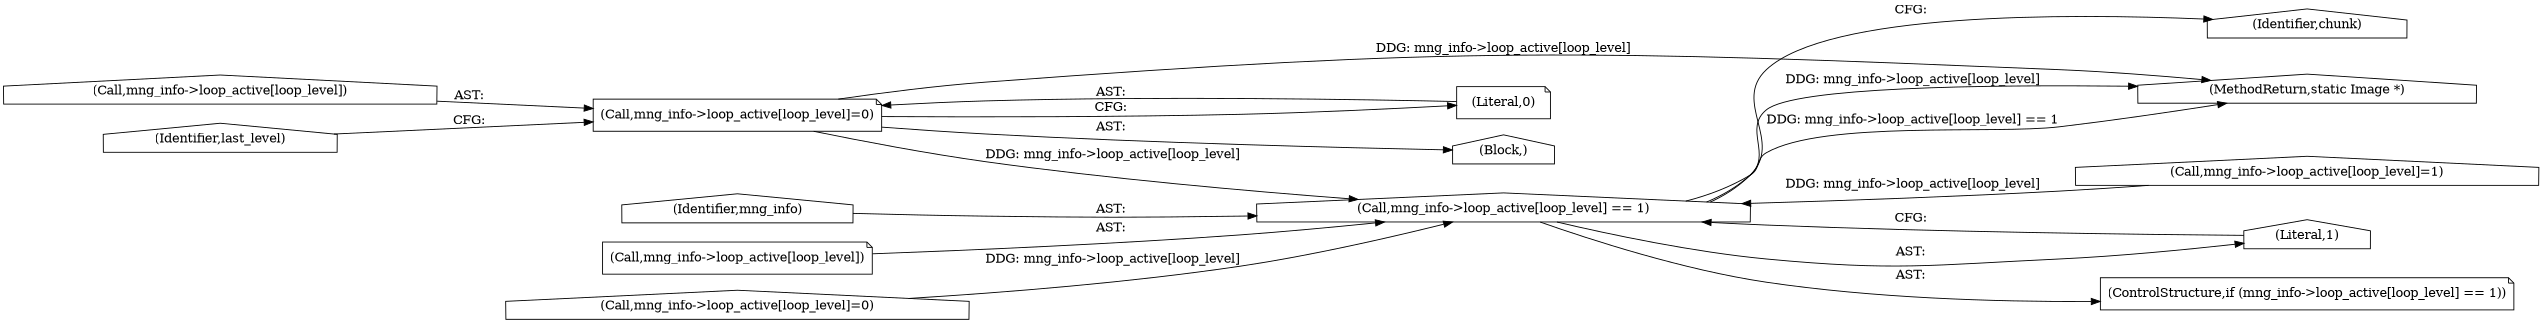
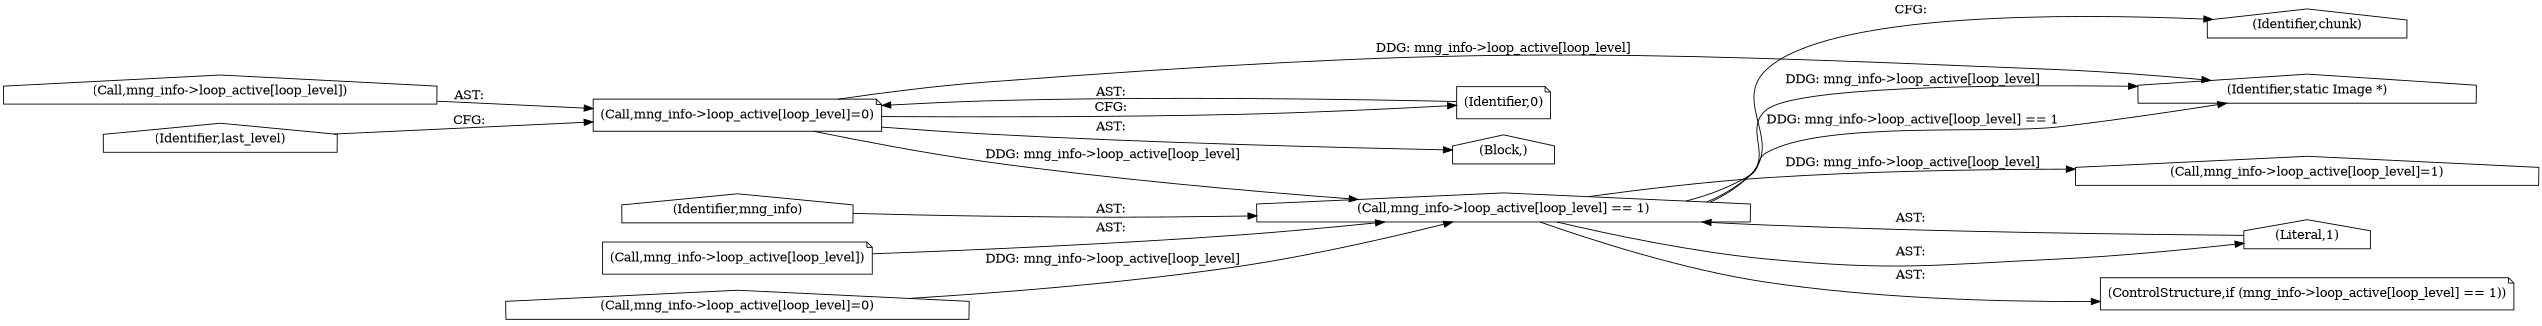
node "(MethodReturn,static Image *)": label "(MethodReturn,static Image *)" -> "(Identifier,static Image *)"
node "(Literal,0)": label "(Literal,0)" -> "(Identifier,0)"
edge "(Call,mng_info->loop_active[loop_level]=1)" -> "(Call,mng_info->loop_active[loop_level] == 1)": reversed
edge "(Literal,1)" -> "(Call,mng_info->loop_active[loop_level] == 1)": label "CFG: " -> "AST: "
